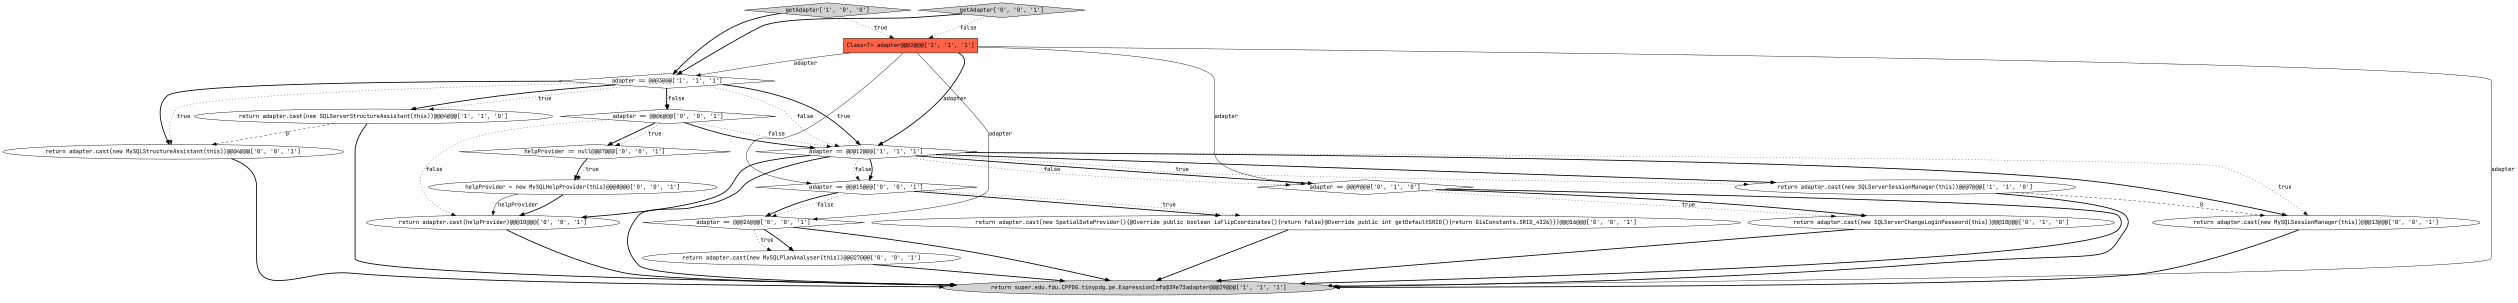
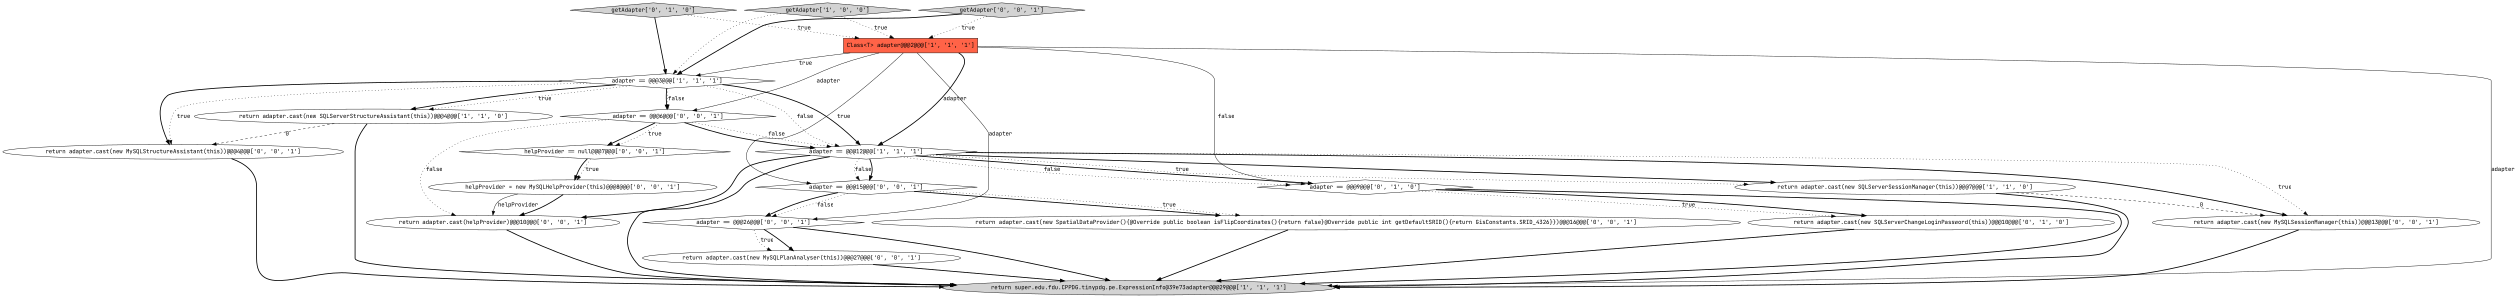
node "getAdapter['0', '1', '0']": added
edge "getAdapter['0', '0', '1']" -> "Class<T> adapter@@@2@@@['1', '1', '1']": label "false" -> "true"
edge "getAdapter['1', '0', '0']" -> "adapter == @@@3@@@['1', '1', '1']": style bold -> dotted
edge "Class<T> adapter@@@2@@@['1', '1', '1']" -> "adapter == @@@3@@@['1', '1', '1']": label "adapter" -> "true"
edge "Class<T> adapter@@@2@@@['1', '1', '1']" -> "adapter == @@@6@@@['0', '0', '1']": added, label "adapter"
edge "Class<T> adapter@@@2@@@['1', '1', '1']" -> "adapter == @@@9@@@['0', '1', '0']": label "adapter" -> "false"
